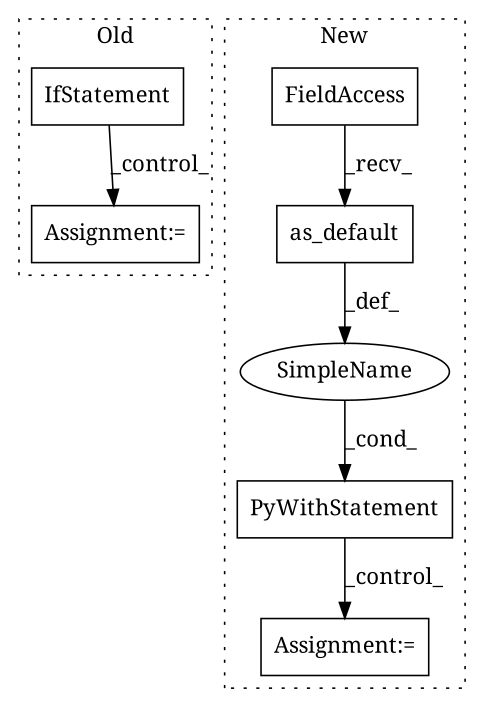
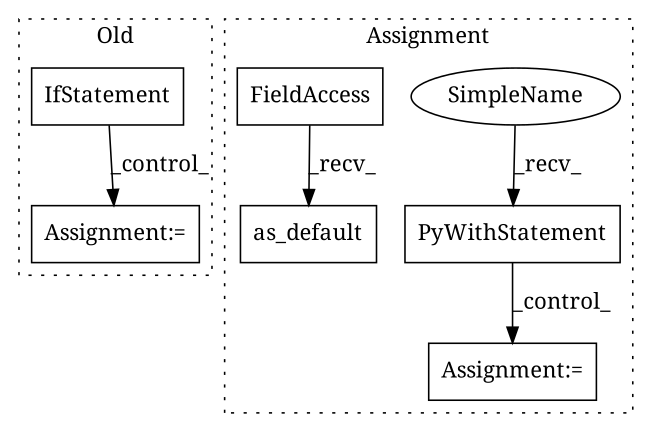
cluster "New": label "New" -> "Assignment"
edge "as_default" -> "SimpleName": removed, label "_def_"
edge "SimpleName" -> "PyWithStatement": label "_cond_" -> "_recv_"
